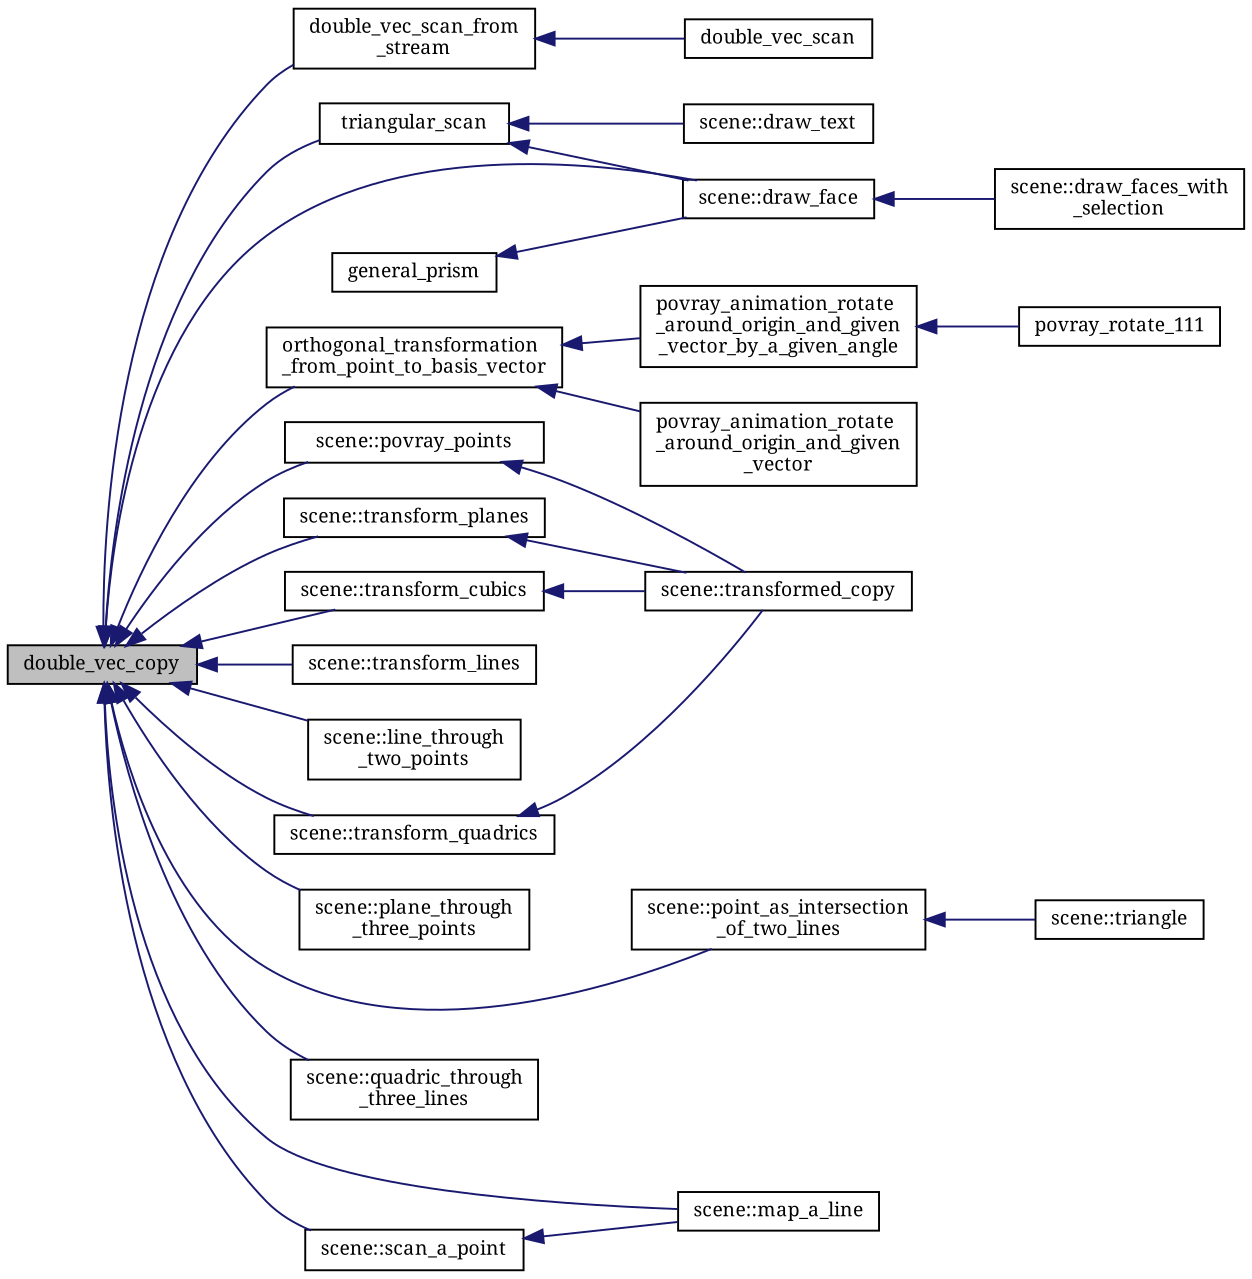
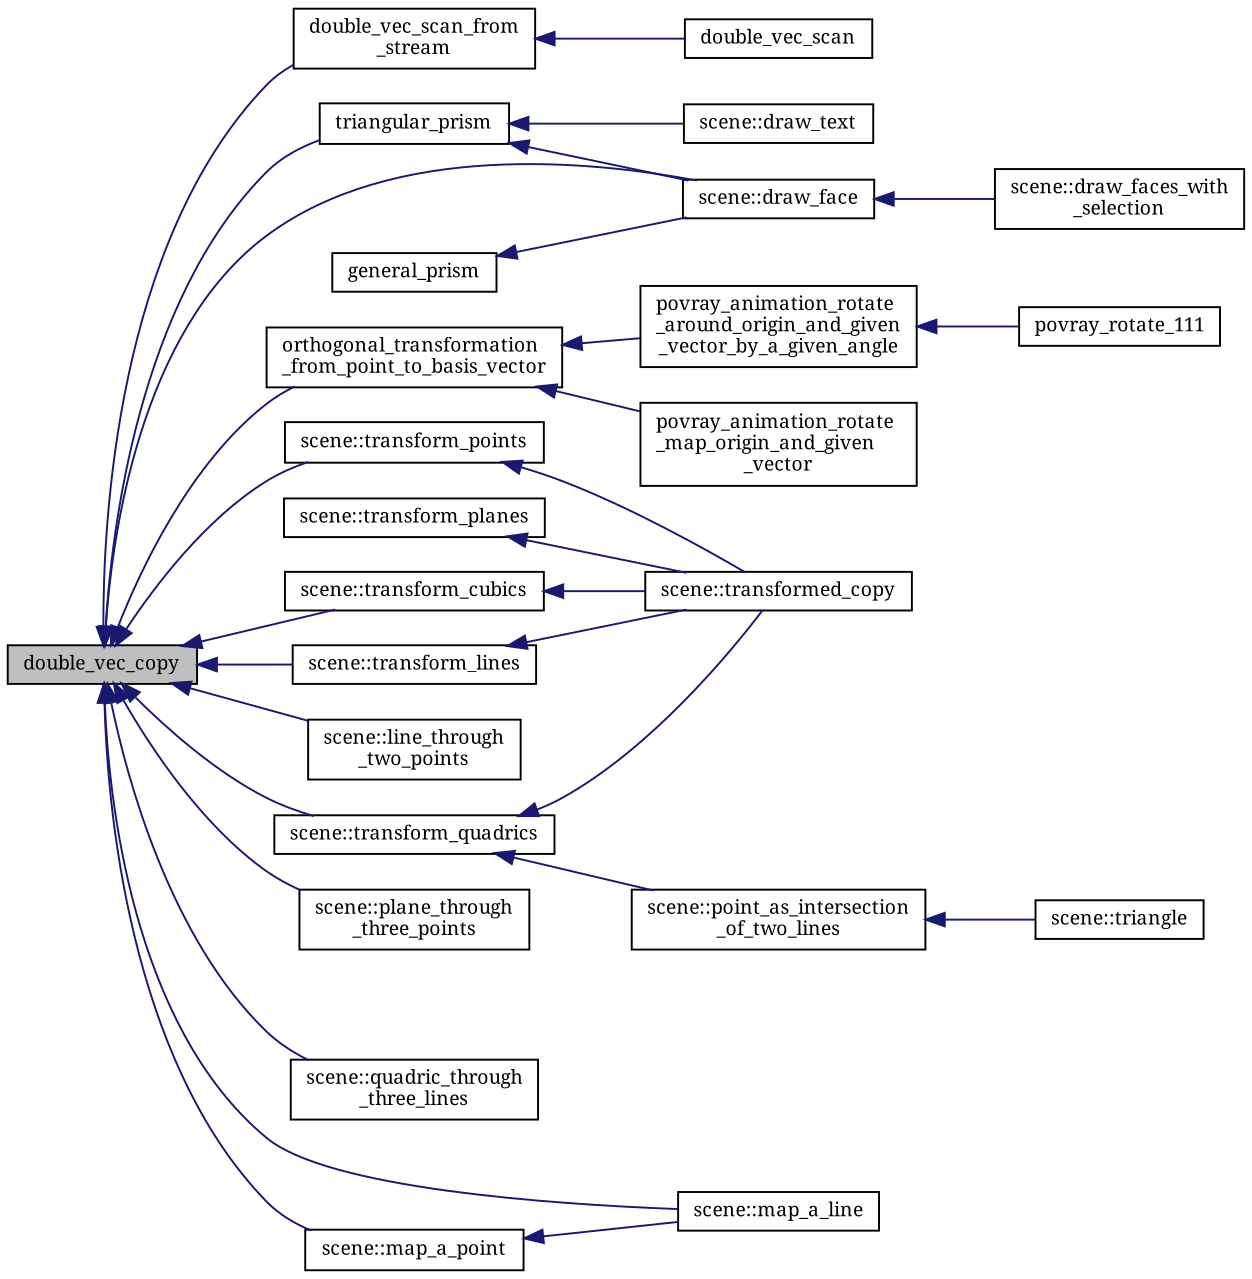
node "triangular_scan": label "triangular_scan" -> "triangular_prism"
node "scene::povray_points": label "scene::povray_points" -> "scene::transform_points"
node "povray_animation_rotate _around_origin_and_given _vector": label "povray_animation_rotate _around_origin_and_given _vector" -> "povray_animation_rotate _map_origin_and_given _vector"
edge "scene::transform_planes" -> "double_vec_copy": removed
edge "scene::transformed_copy" -> "scene::transform_lines": added
edge "scene::point_as_intersection _of_two_lines" -> "double_vec_copy": now "scene::point_as_intersection _of_two_lines" -> "scene::transform_quadrics"
node "scene::scan_a_point": label "scene::scan_a_point" -> "scene::map_a_point"
